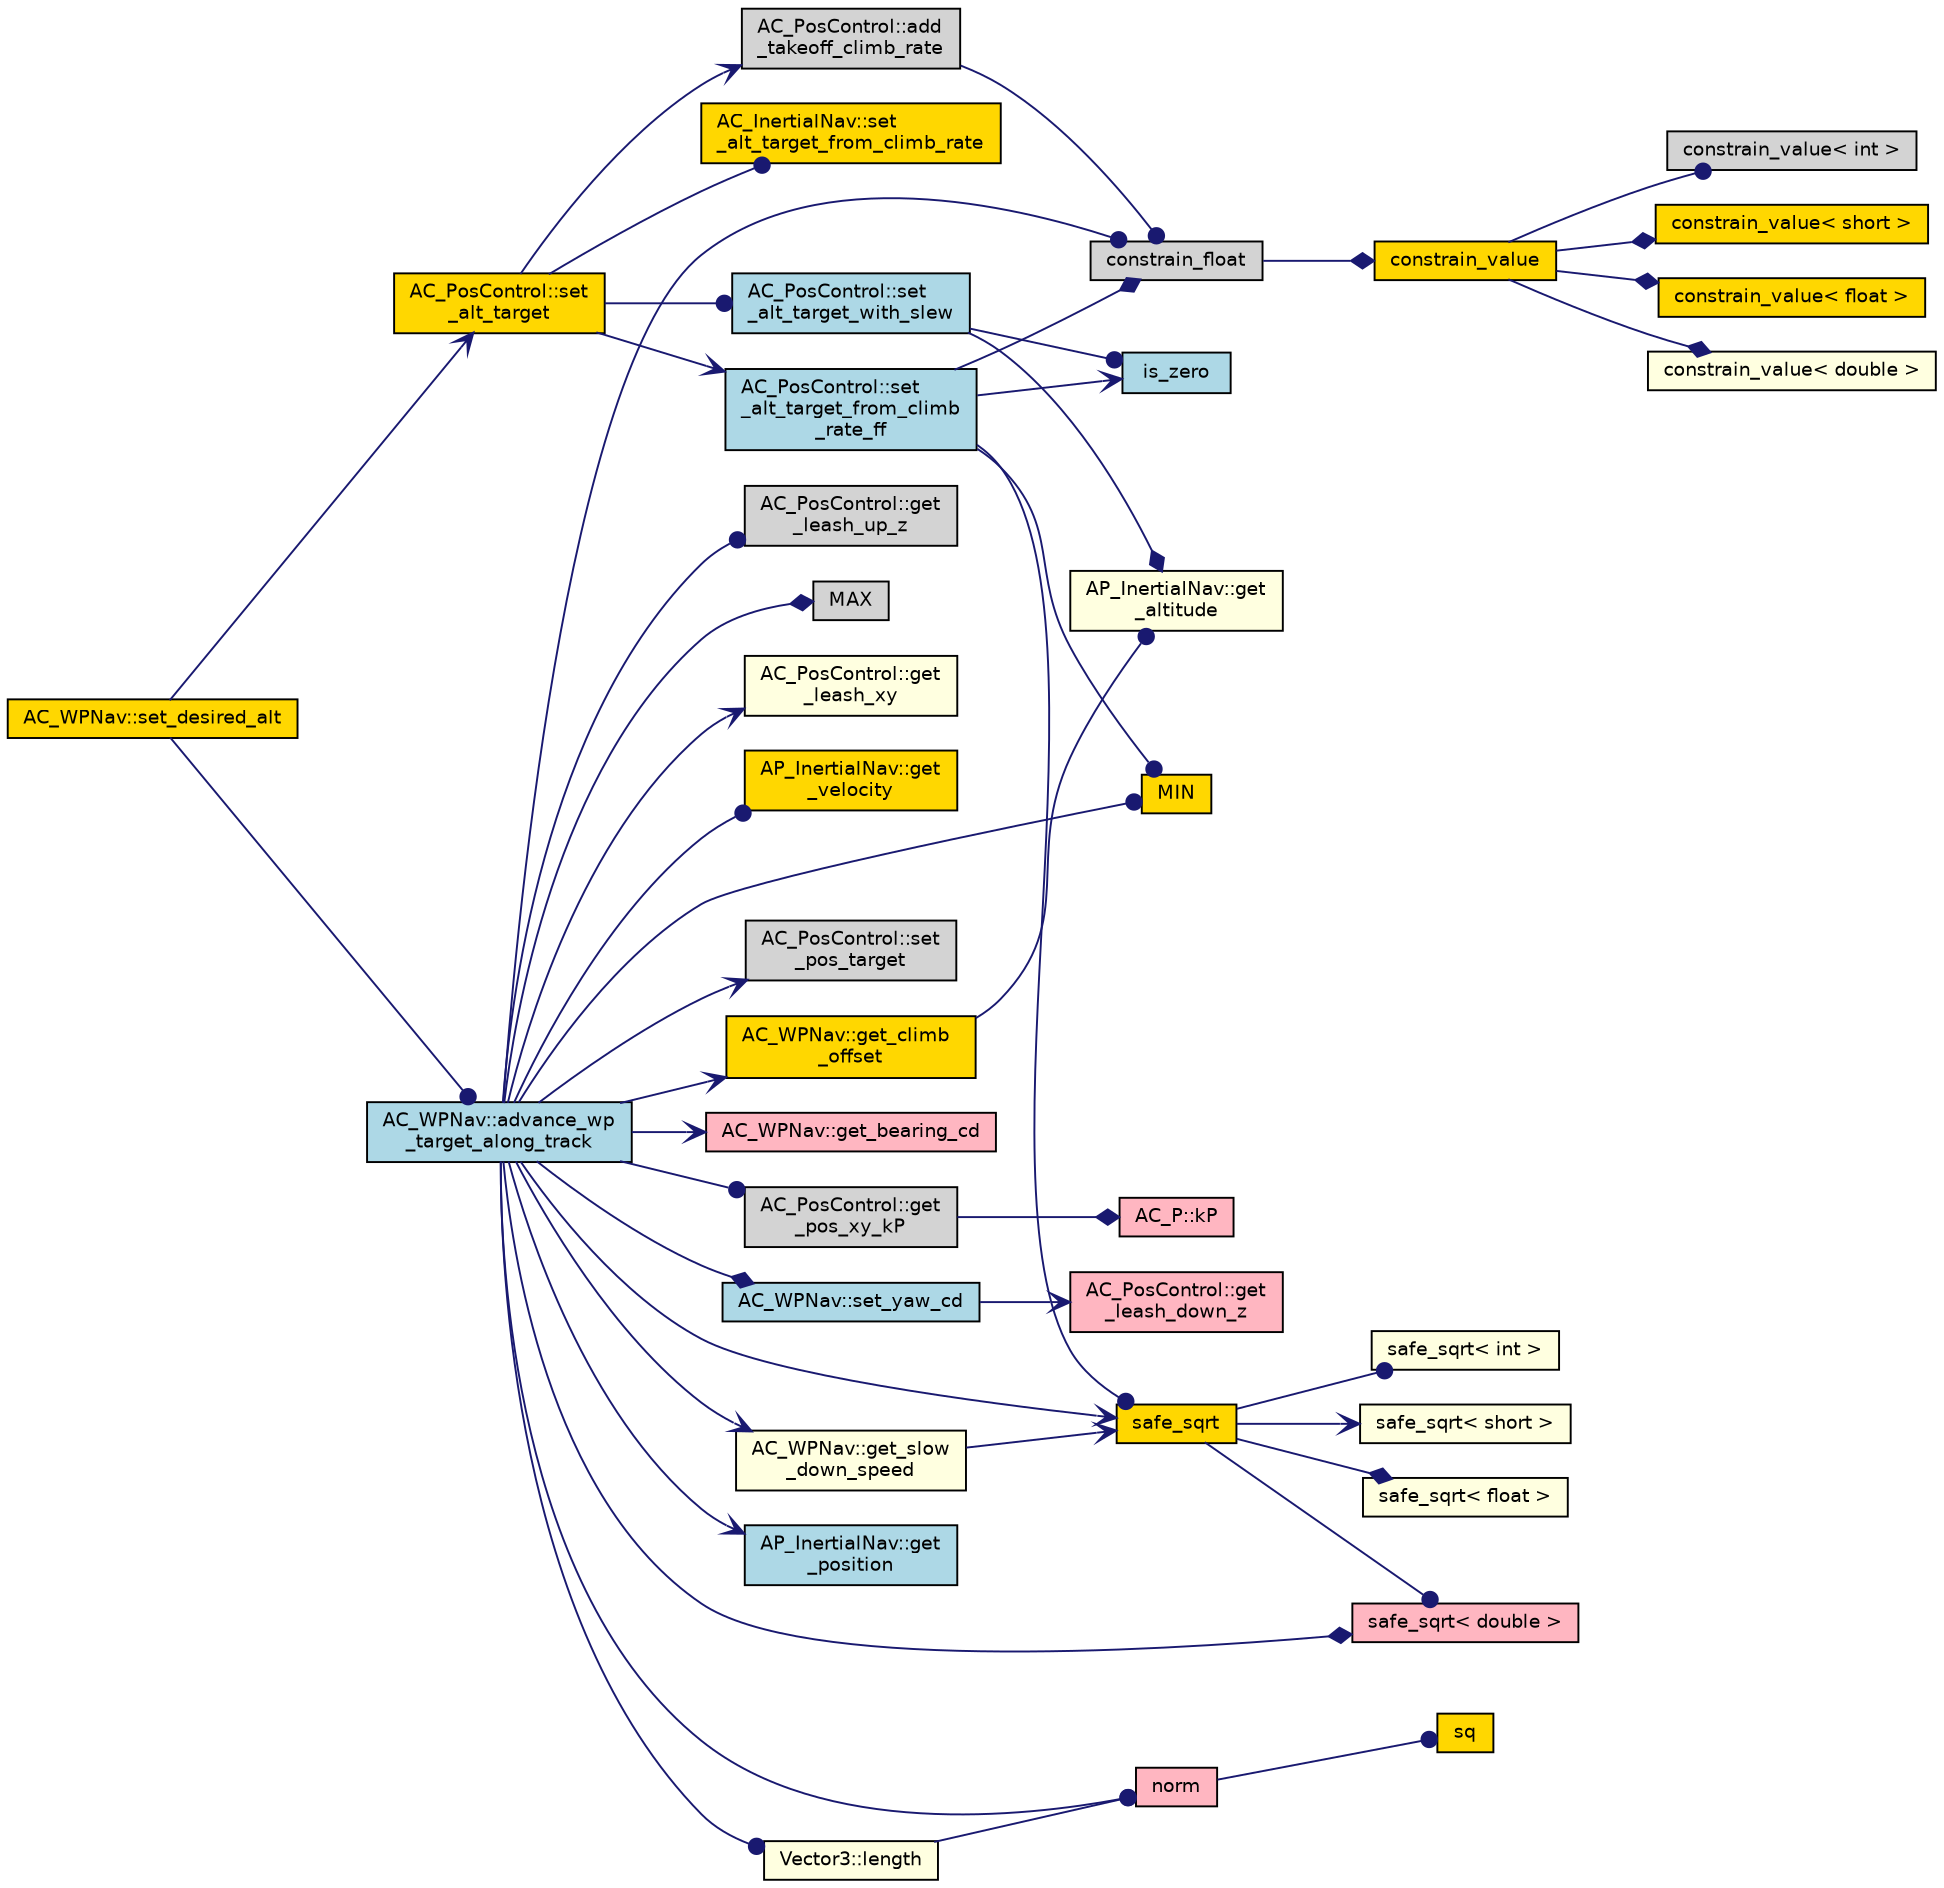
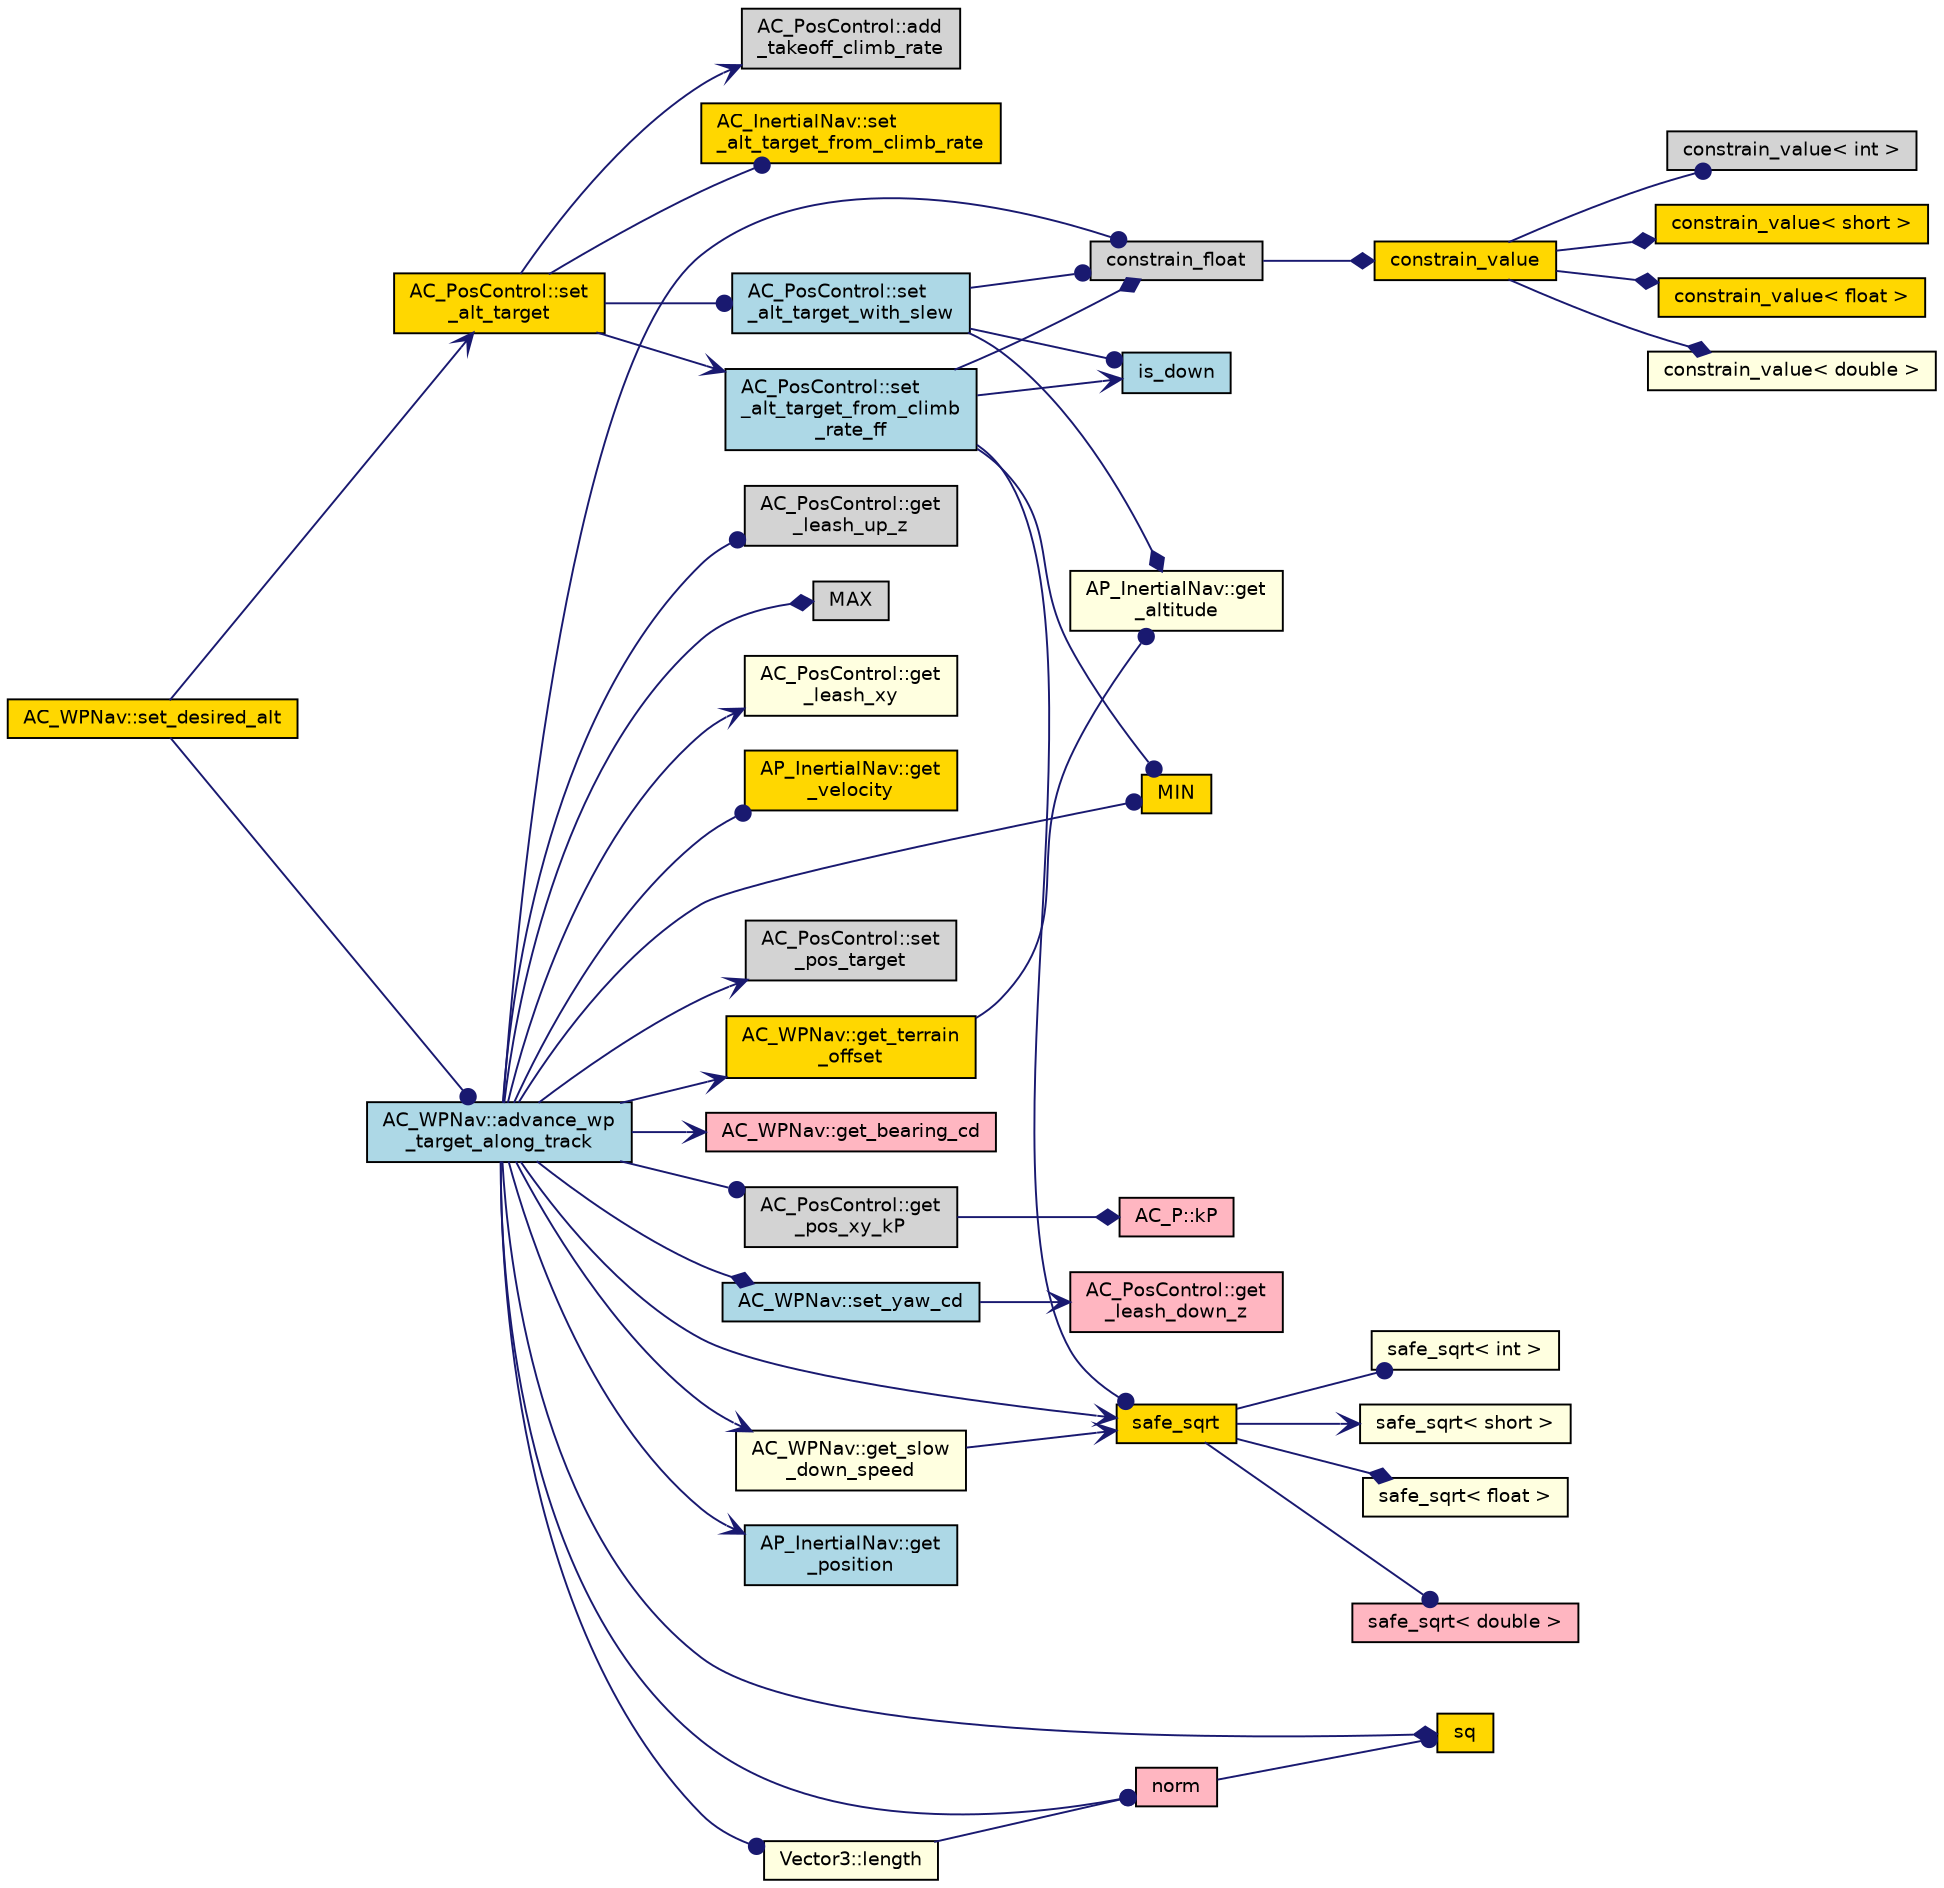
edge "AC_PosControl::add _takeoff_climb_rate" -> "constrain_float": now "AC_PosControl::set _alt_target_with_slew" -> "constrain_float"
node "is_zero": label "is_zero" -> "is_down"
node "AC_WPNav::get_climb _offset": label "AC_WPNav::get_climb _offset" -> "AC_WPNav::get_terrain _offset"
edge "AC_WPNav::advance_wp _target_along_track" -> "safe_sqrt< double >": now "AC_WPNav::advance_wp _target_along_track" -> "sq"
